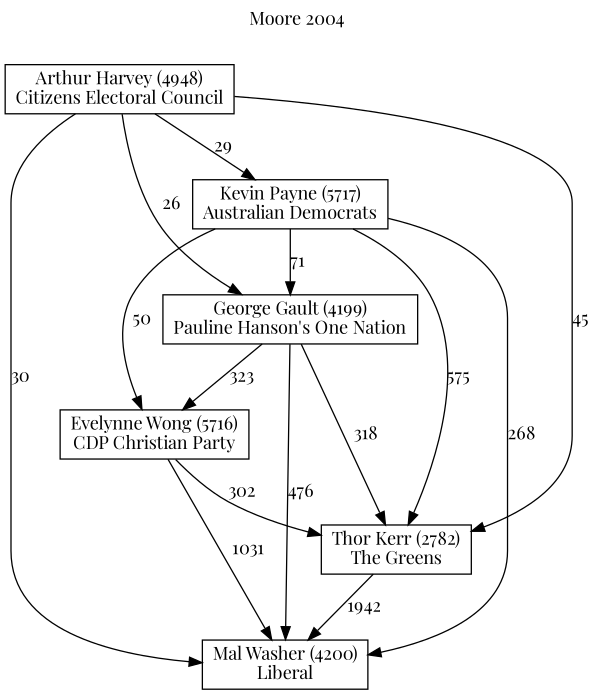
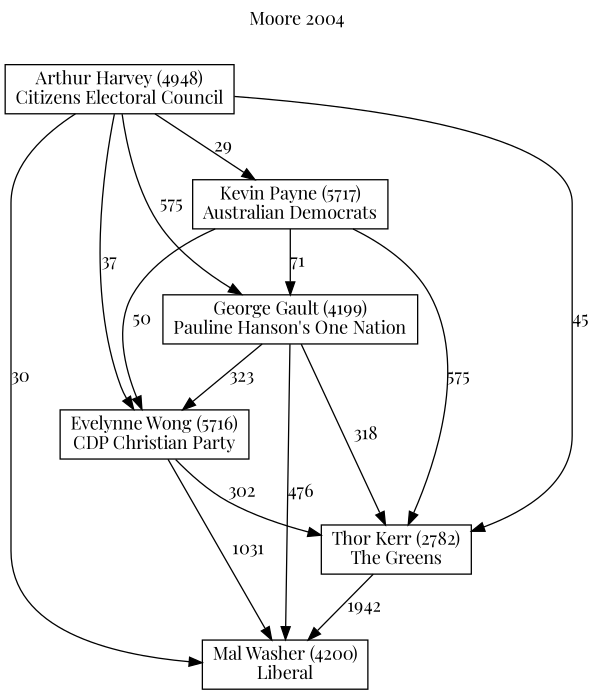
edge "Arthur Harvey (4948) Citizens Electoral Council" -> "George Gault (4199) Pauline Hanson's One Nation": label "26" -> "575"
edge "Arthur Harvey (4948) Citizens Electoral Council" -> "Evelynne Wong (5716) CDP Christian Party": added, label "37"
edge "Kevin Payne (5717) Australian Democrats" -> "Mal Washer (4200) Liberal": removed, label "268"
